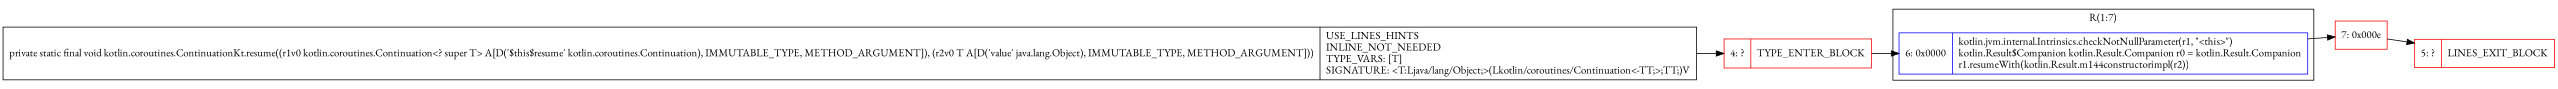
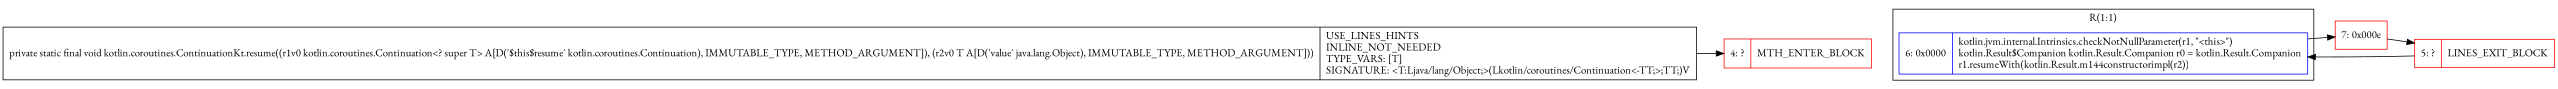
cluster "R(1:7)": label "R(1:7)" -> "R(1:1)"
node "4: ?": text "TYPE_ENTER_BLOCK" -> "MTH_ENTER_BLOCK"
edge "4: ?" -> "6: 0x0000": now "5: ?" -> "6: 0x0000"
